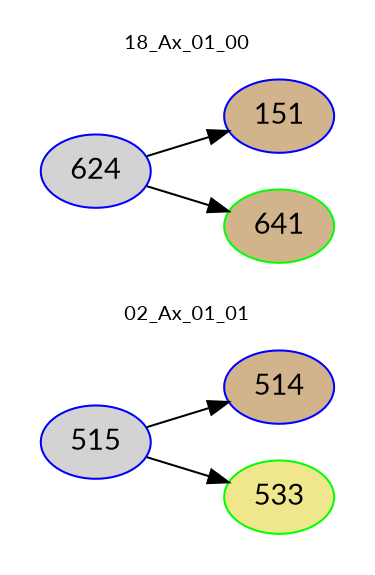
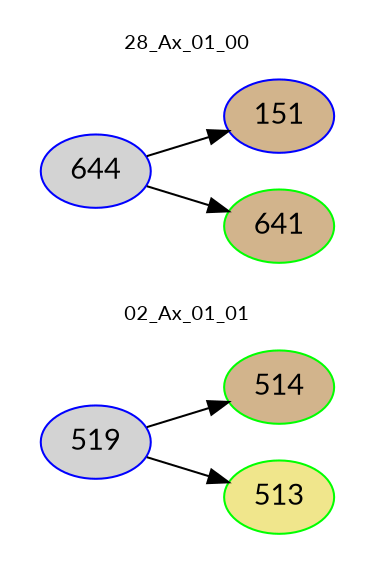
cluster "18_Ax_01_00": label "18_Ax_01_00" -> "28_Ax_01_00"
node "624": label "624" -> "644"
node "514": color blue -> green
node "515": label "515" -> "519"
node "533": label "533" -> "513"
